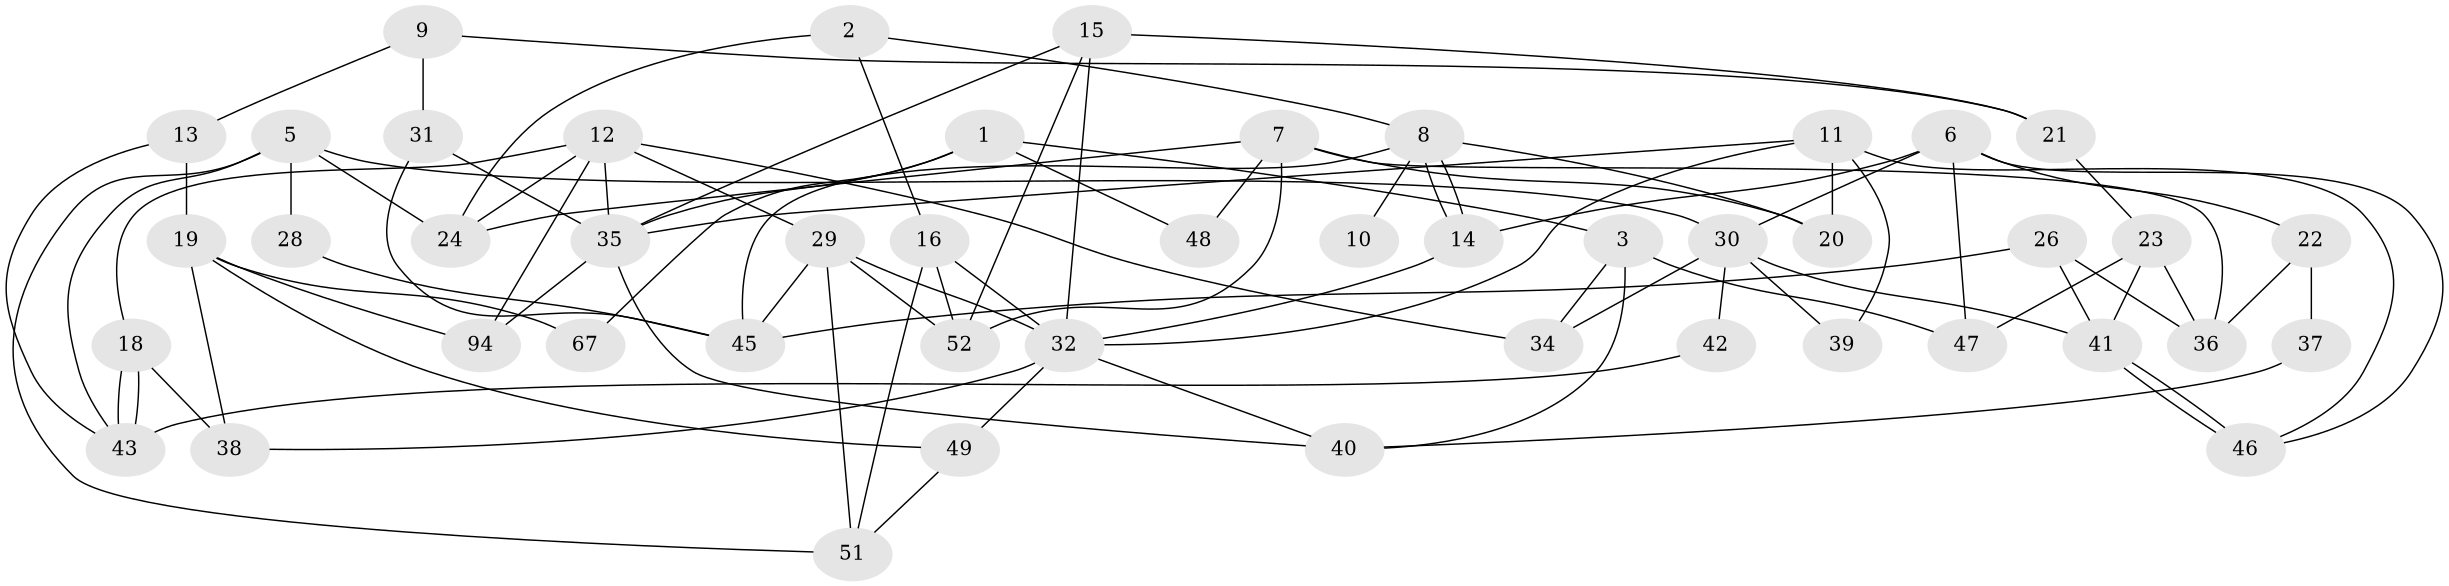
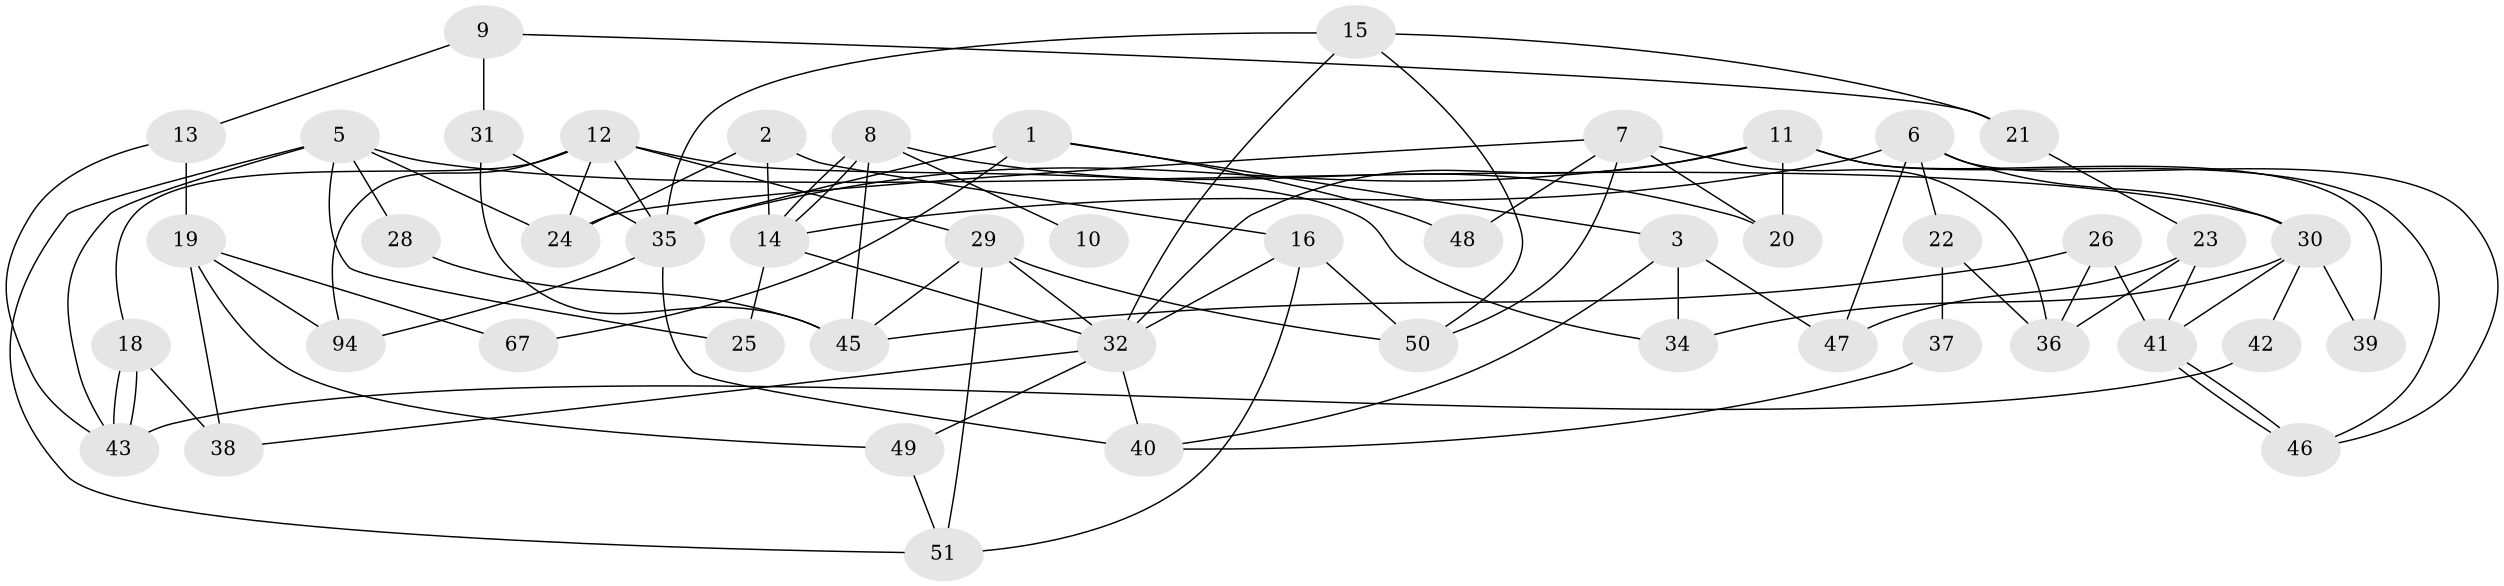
edge "2" -- "8": now "2" -- "14"
node "25": added
node "52": label "52" -> "50"
